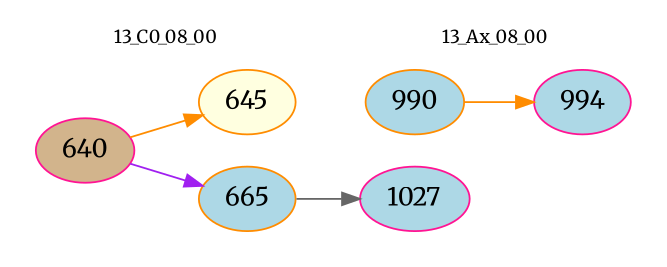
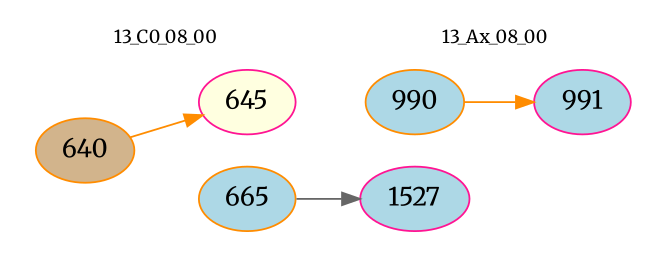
node "645": color darkorange -> deeppink
node "994": label "994" -> "991"
node "640": color deeppink -> darkorange
edge "640" -> "665": removed
node "1027": label "1027" -> "1527"
